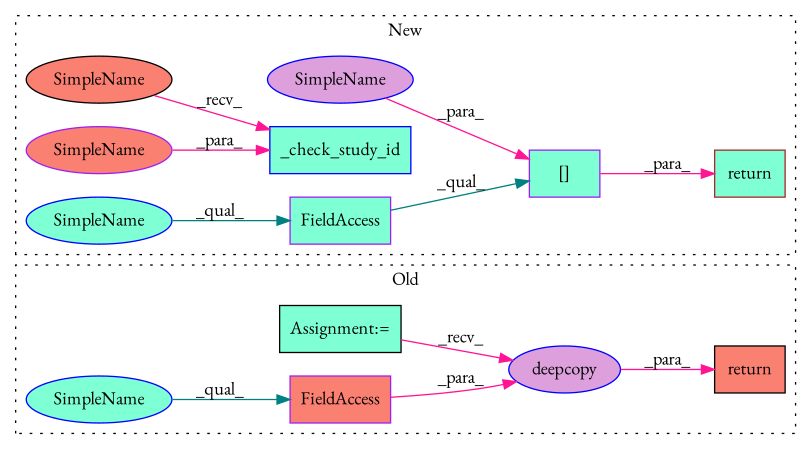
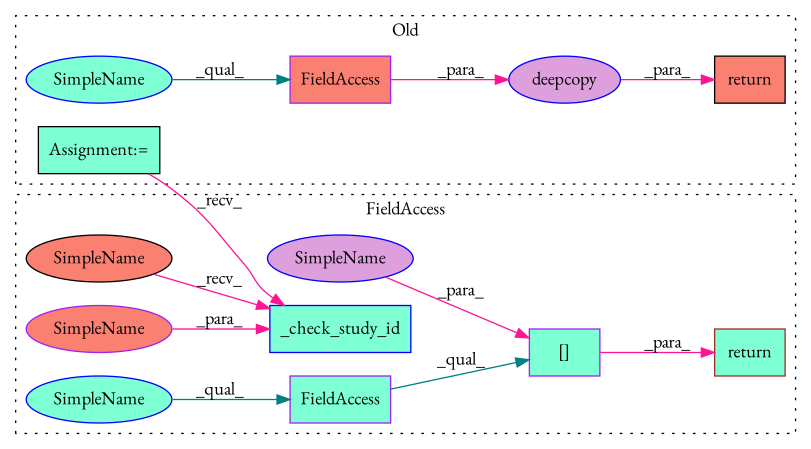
cluster "New": label "New" -> "FieldAccess"
edge "Assignment:=" -> "deepcopy": now "Assignment:=" -> "_check_study_id"
